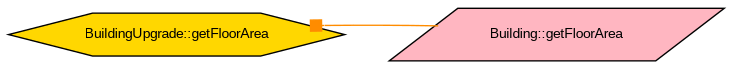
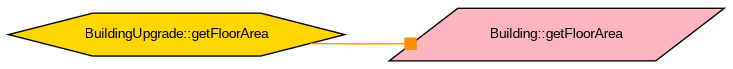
edge "Building::getFloorArea" -> "BuildingUpgrade::getFloorArea": reversed
